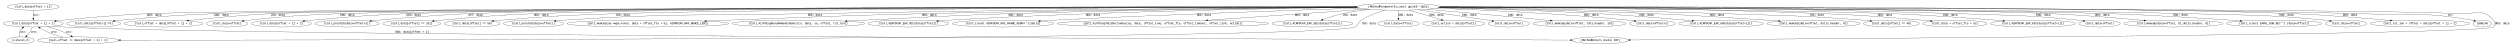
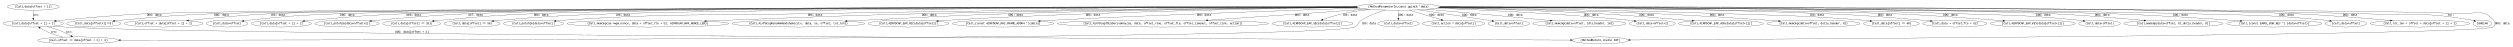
node "(Literal,2)": removed
